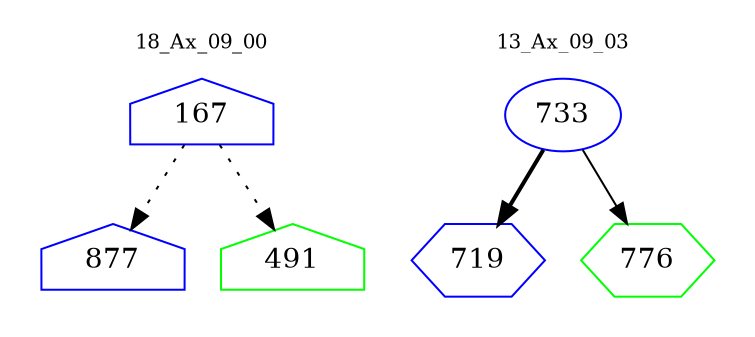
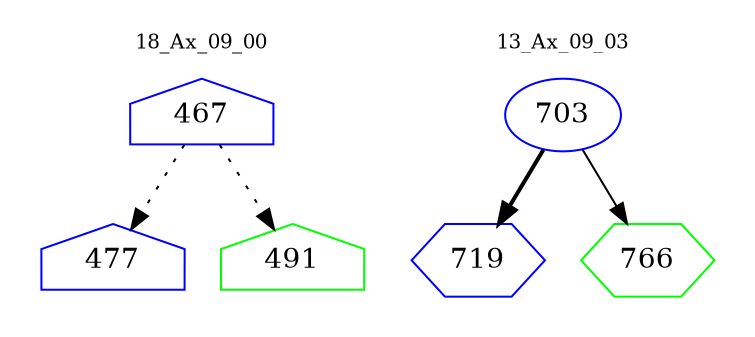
node "167": label "167" -> "467"
node "733": label "733" -> "703"
node "877": label "877" -> "477"
node "776": label "776" -> "766"
